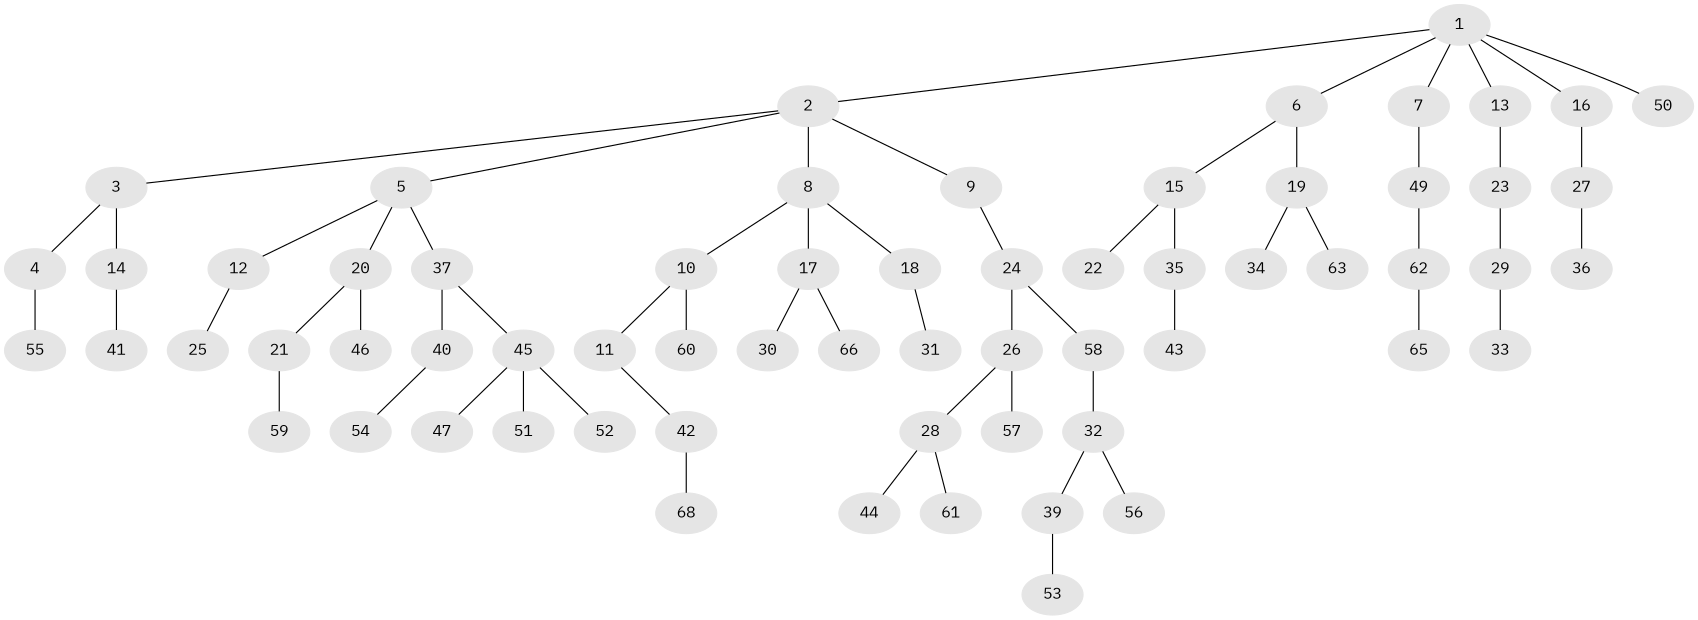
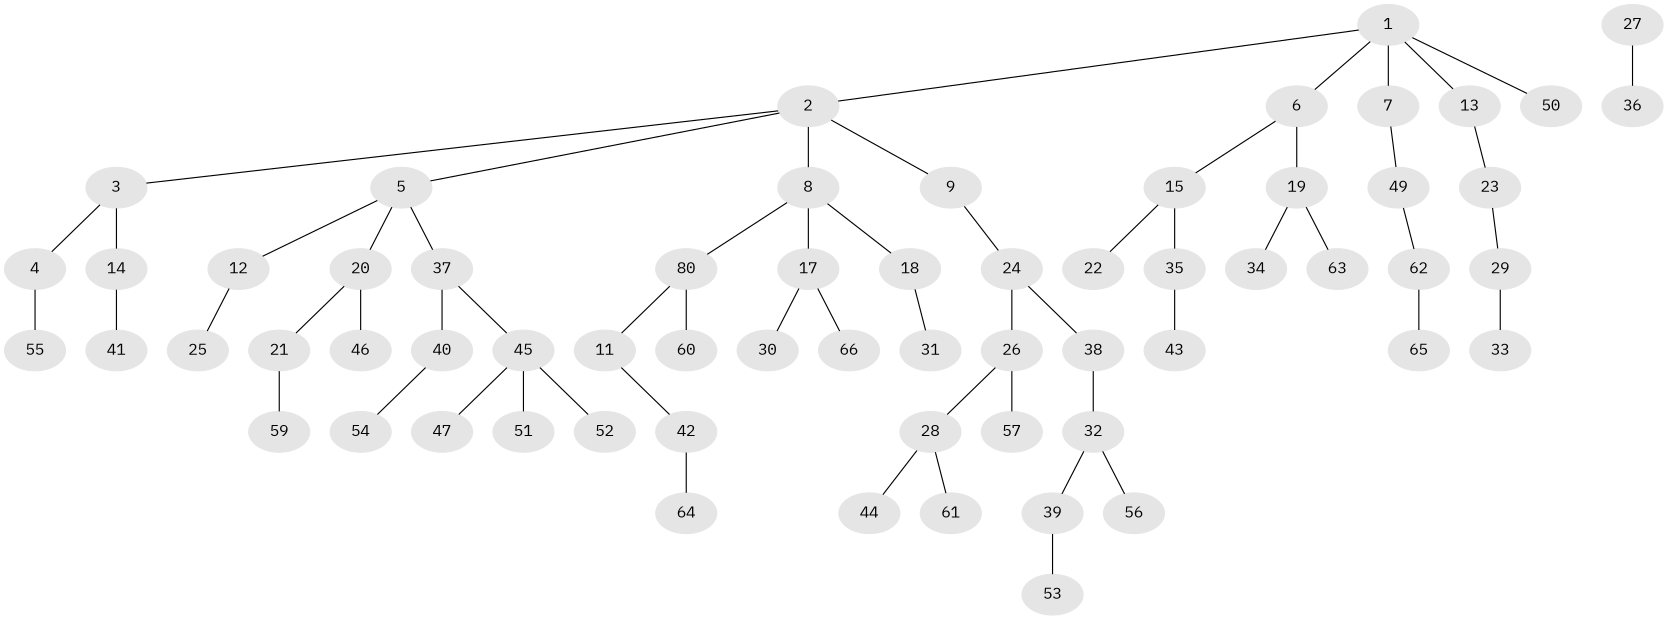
node "16": removed
node "10": label "10" -> "80"
node "58": label "58" -> "38"
node "68": label "68" -> "64"
